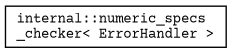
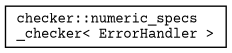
node "internal::numeric_specs _checker< ErrorHandler >": label "internal::numeric_specs _checker< ErrorHandler >" -> "checker::numeric_specs _checker< ErrorHandler >"
